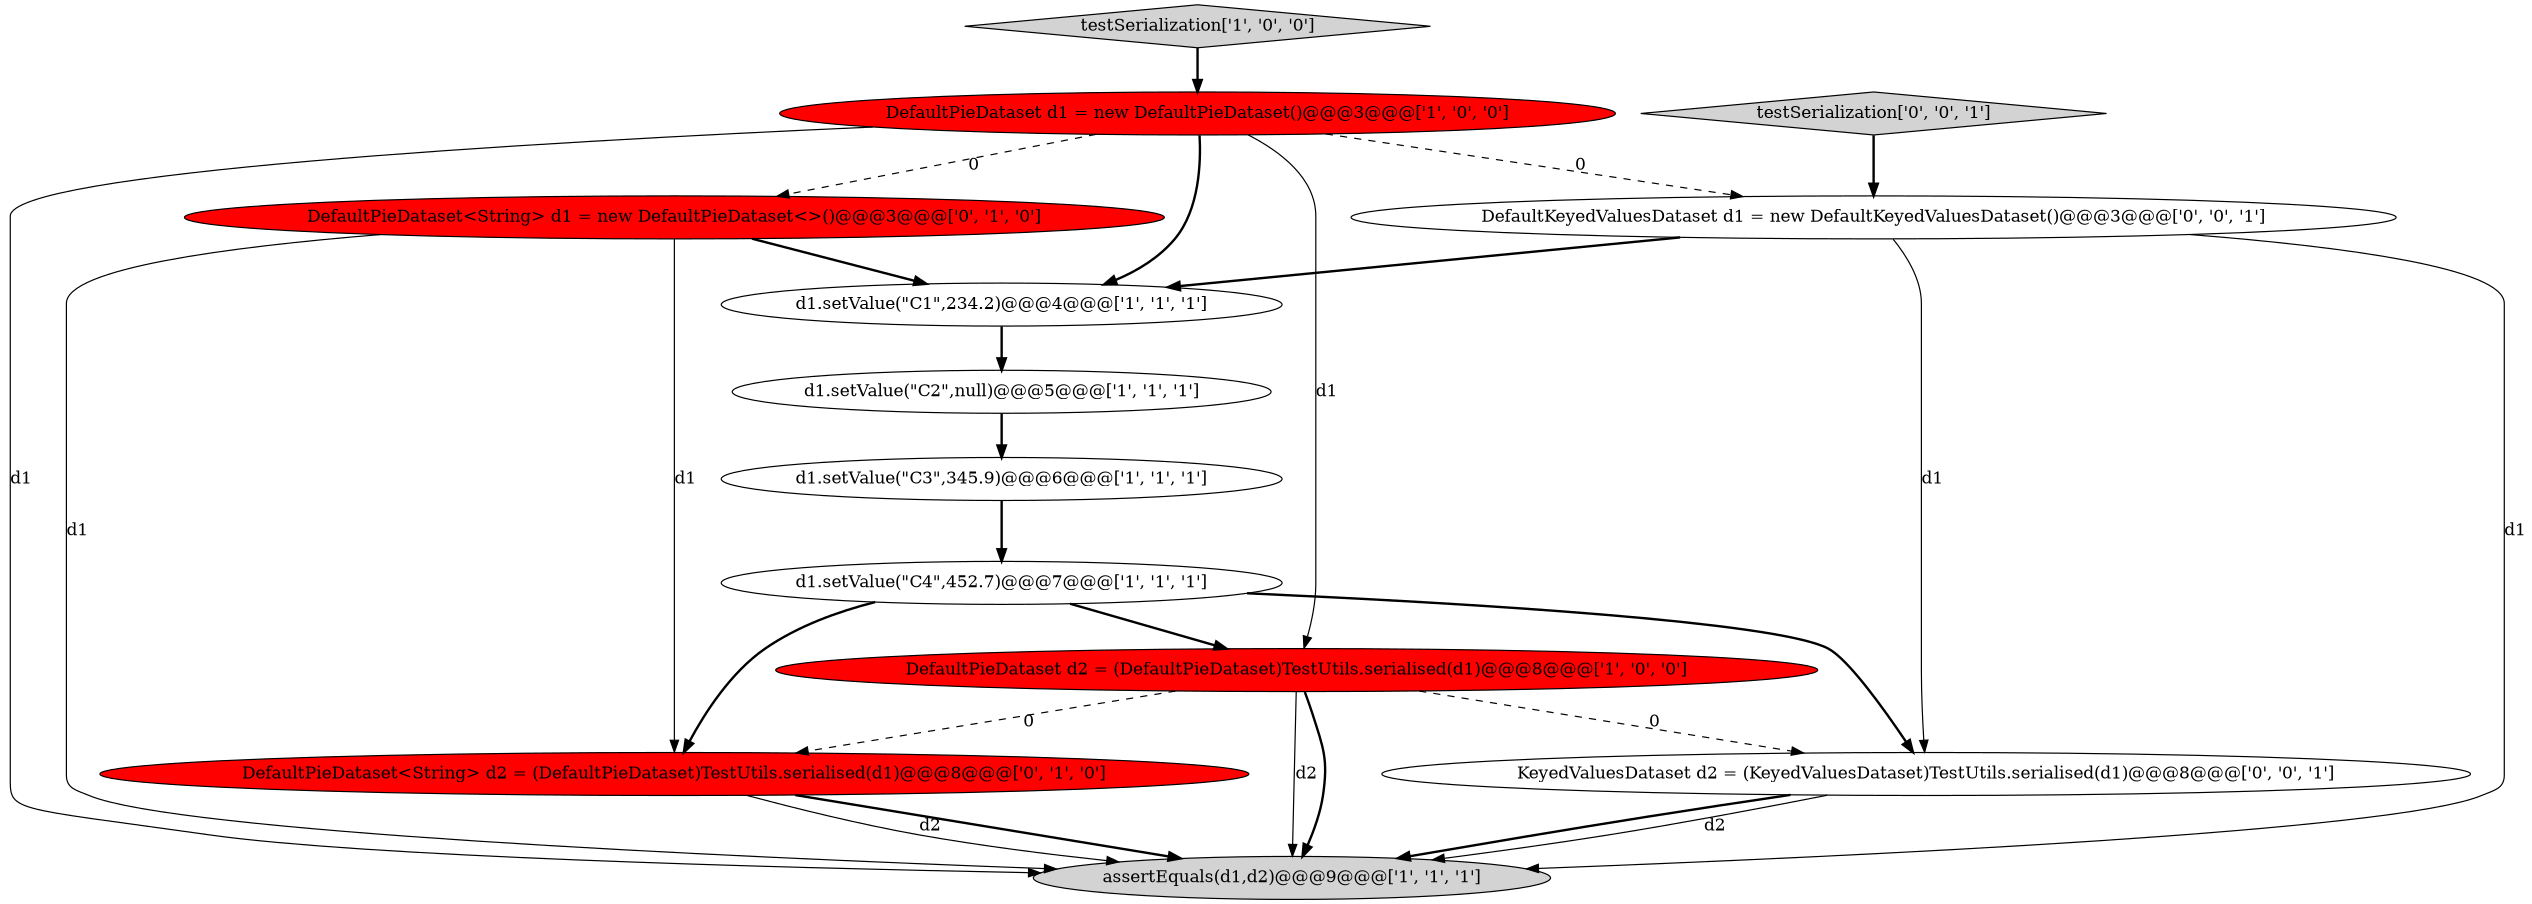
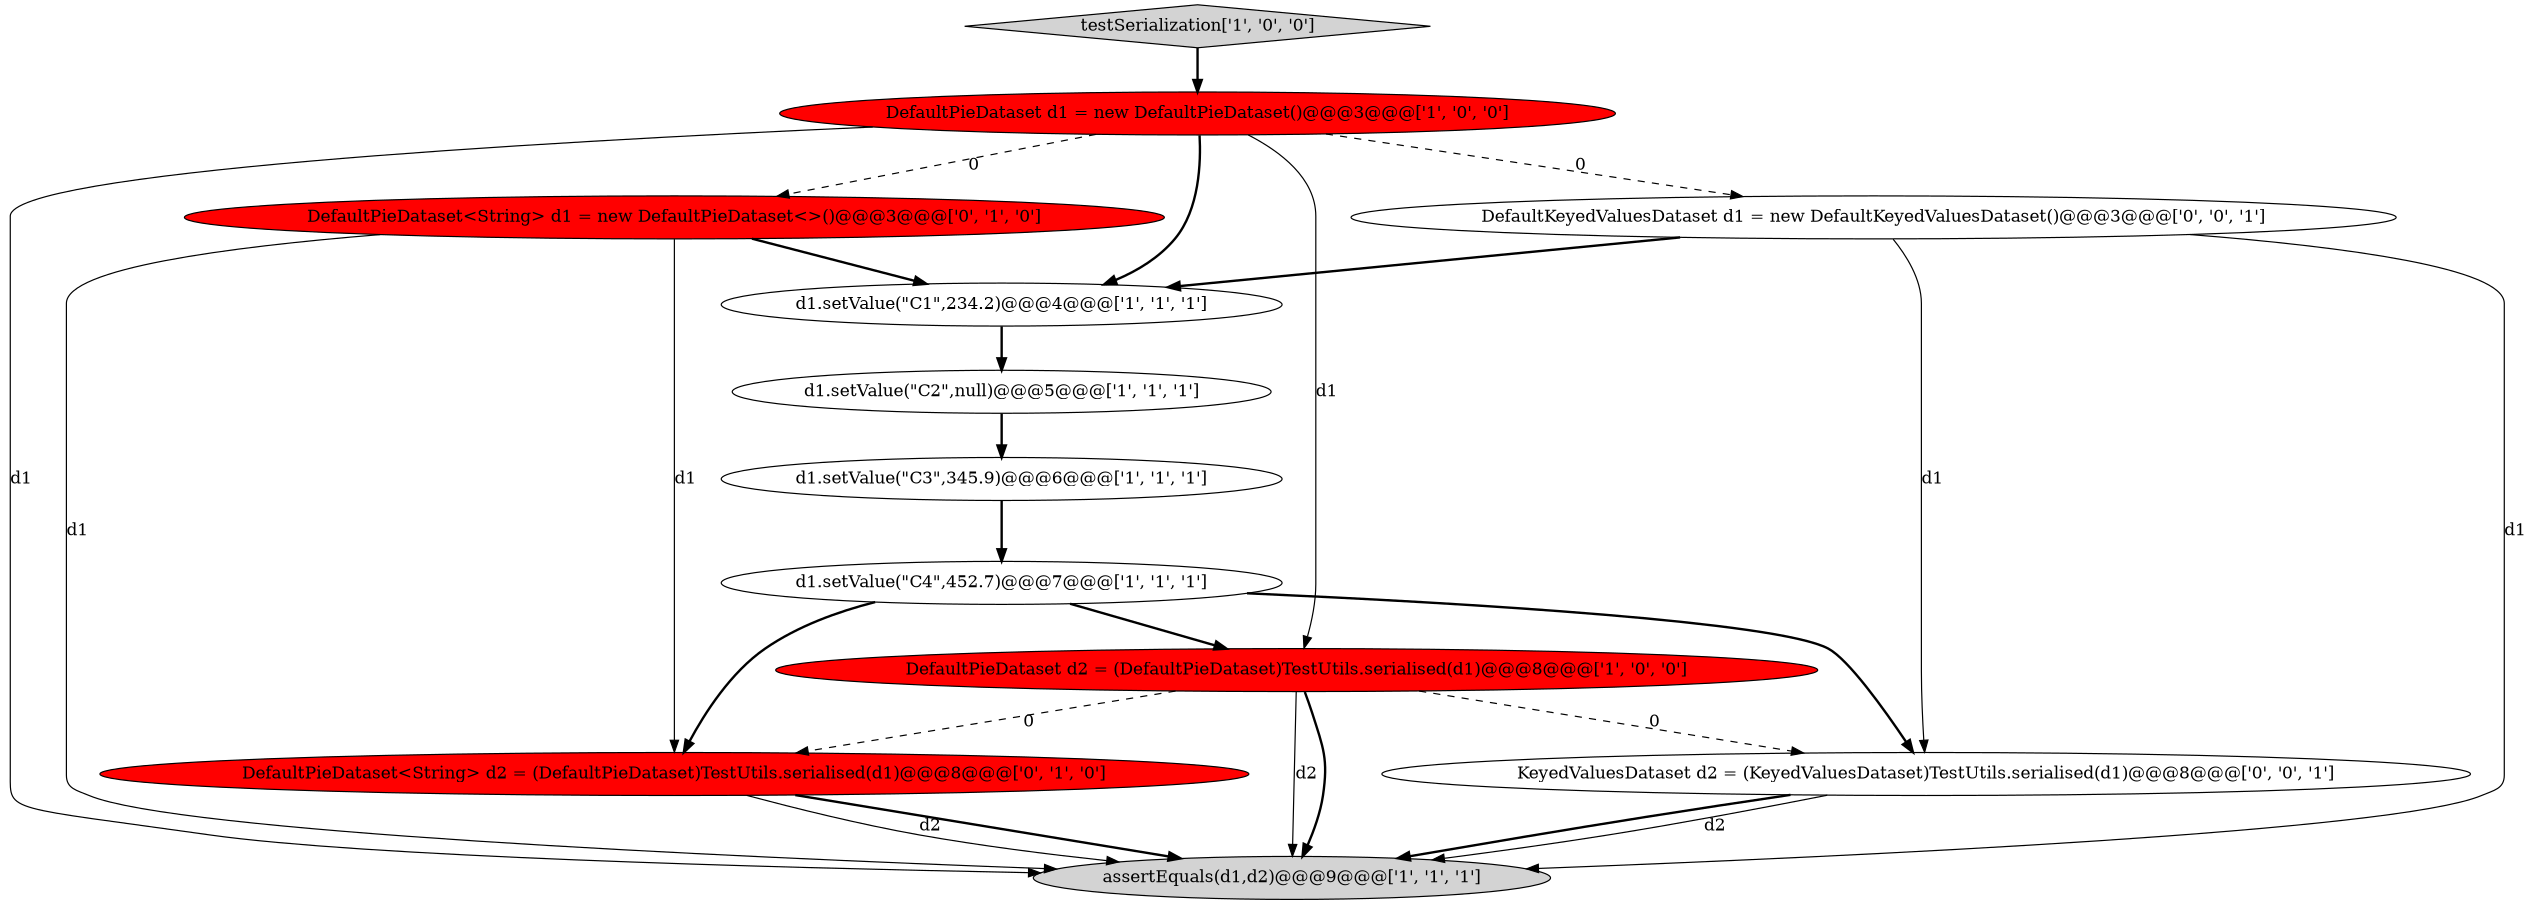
node "testSerialization['0', '0', '1']": removed
